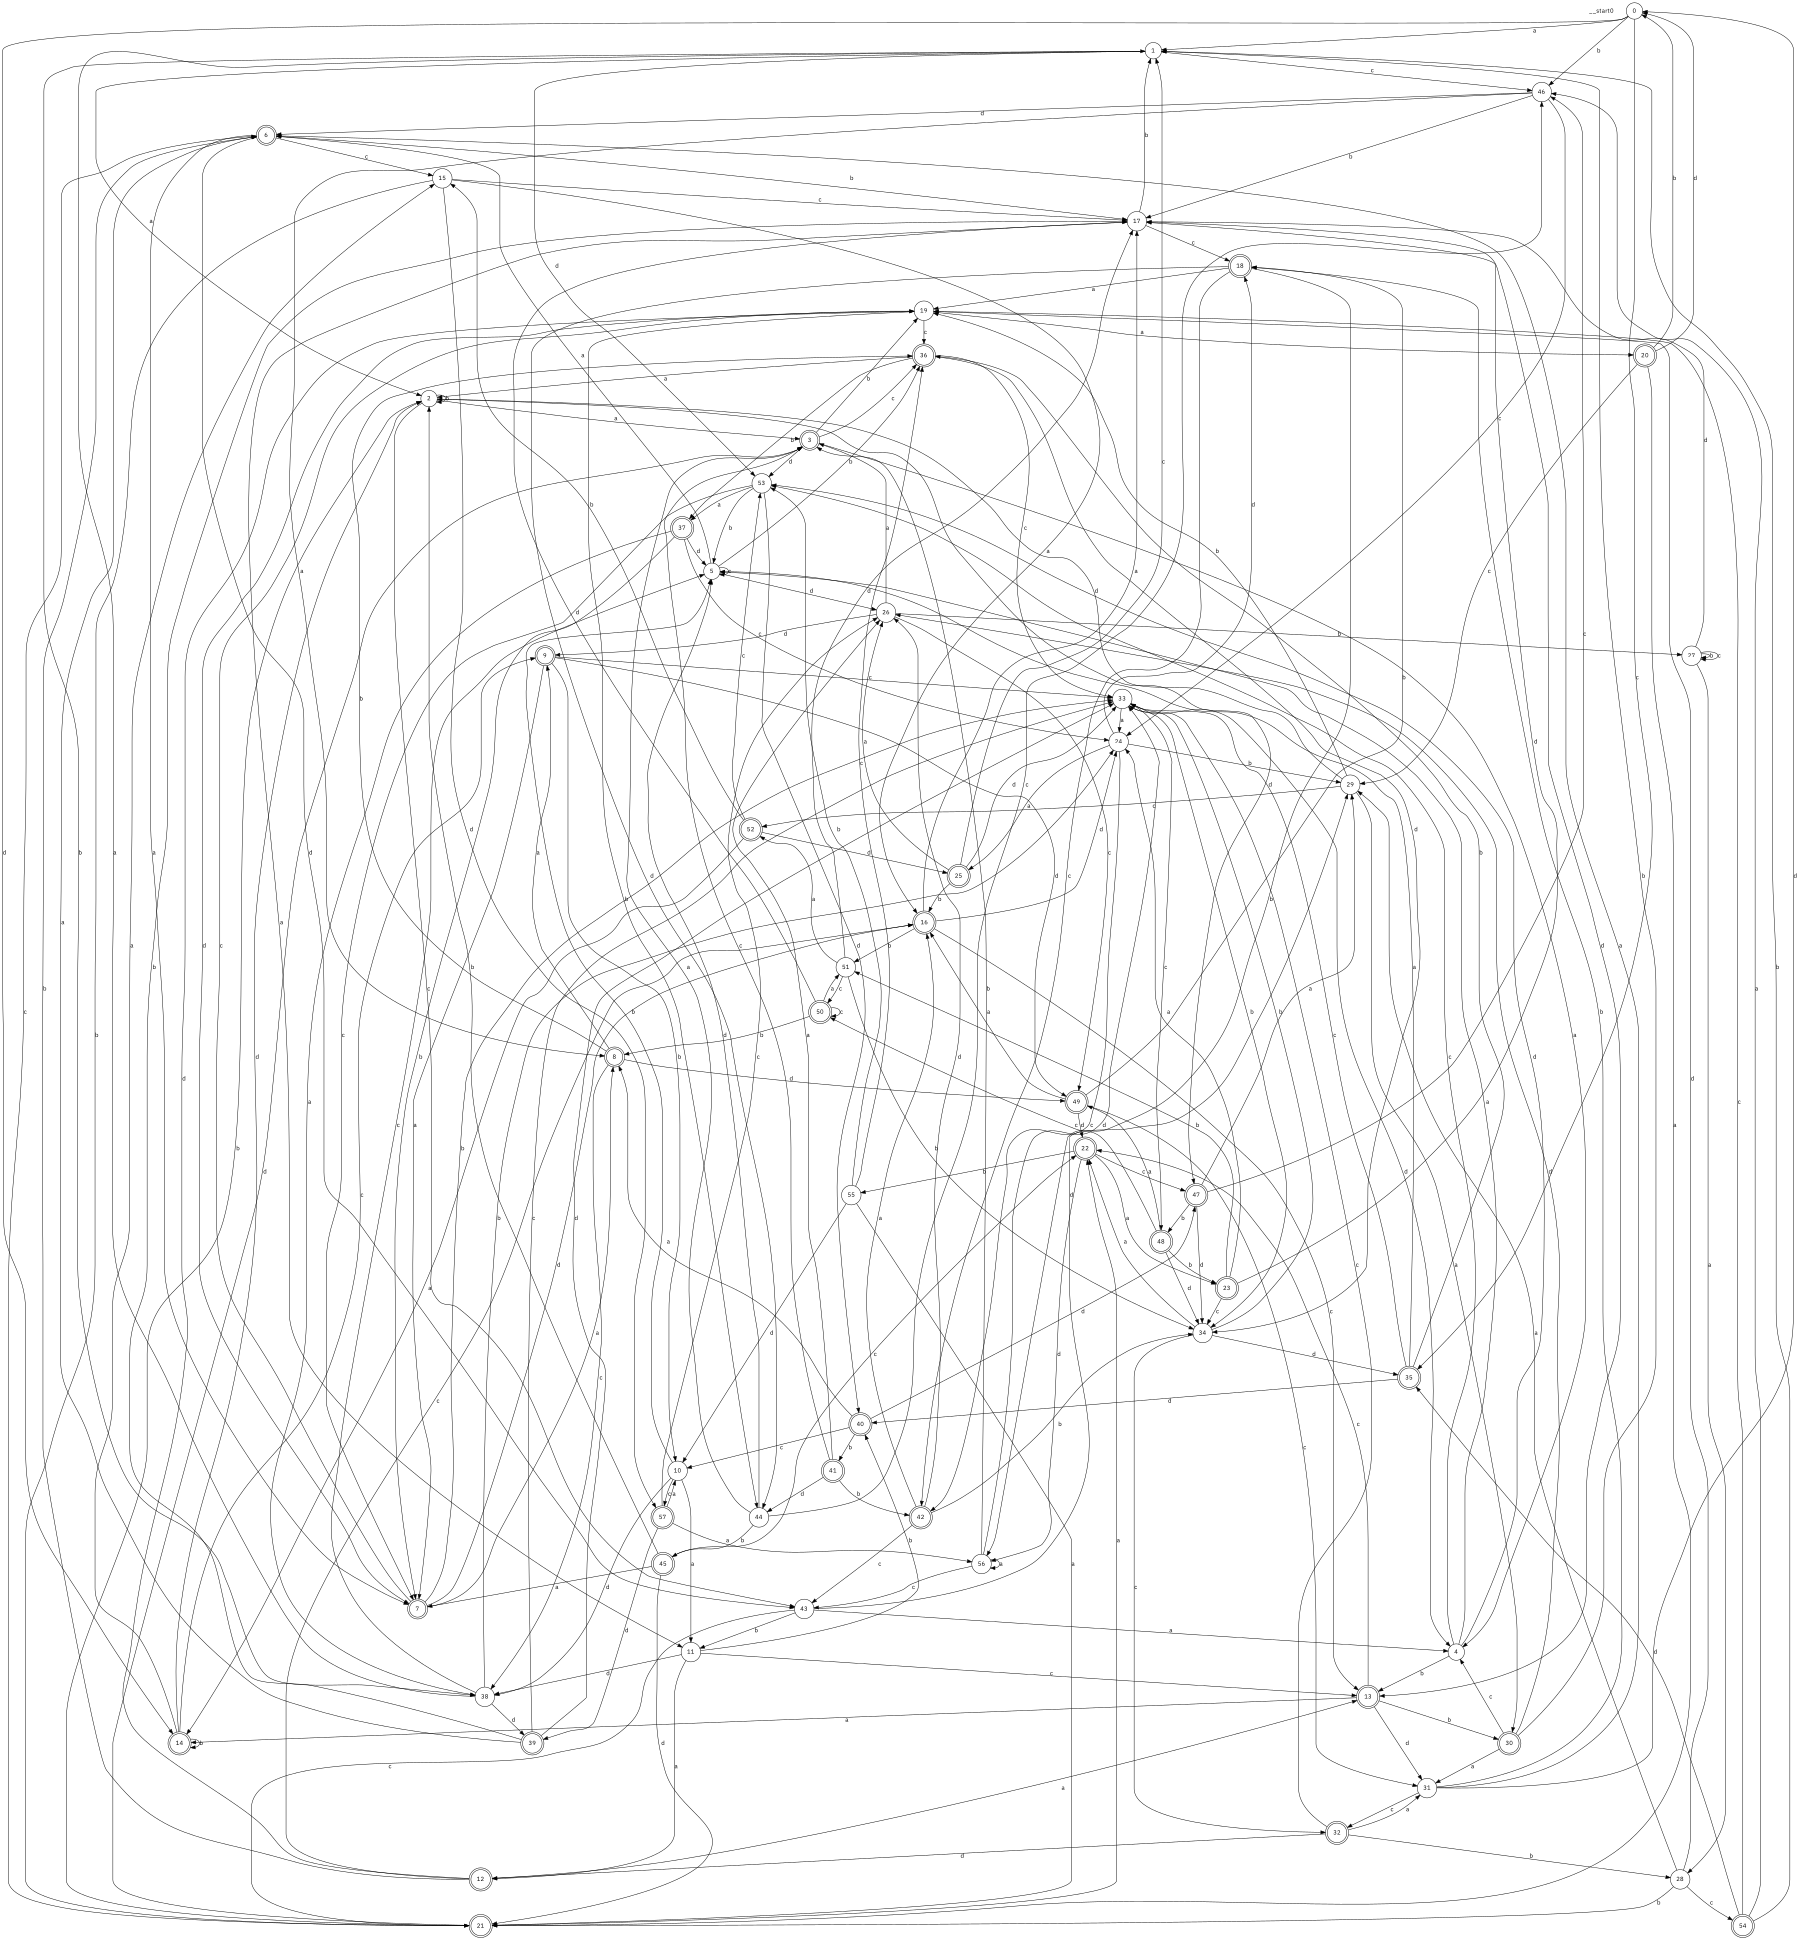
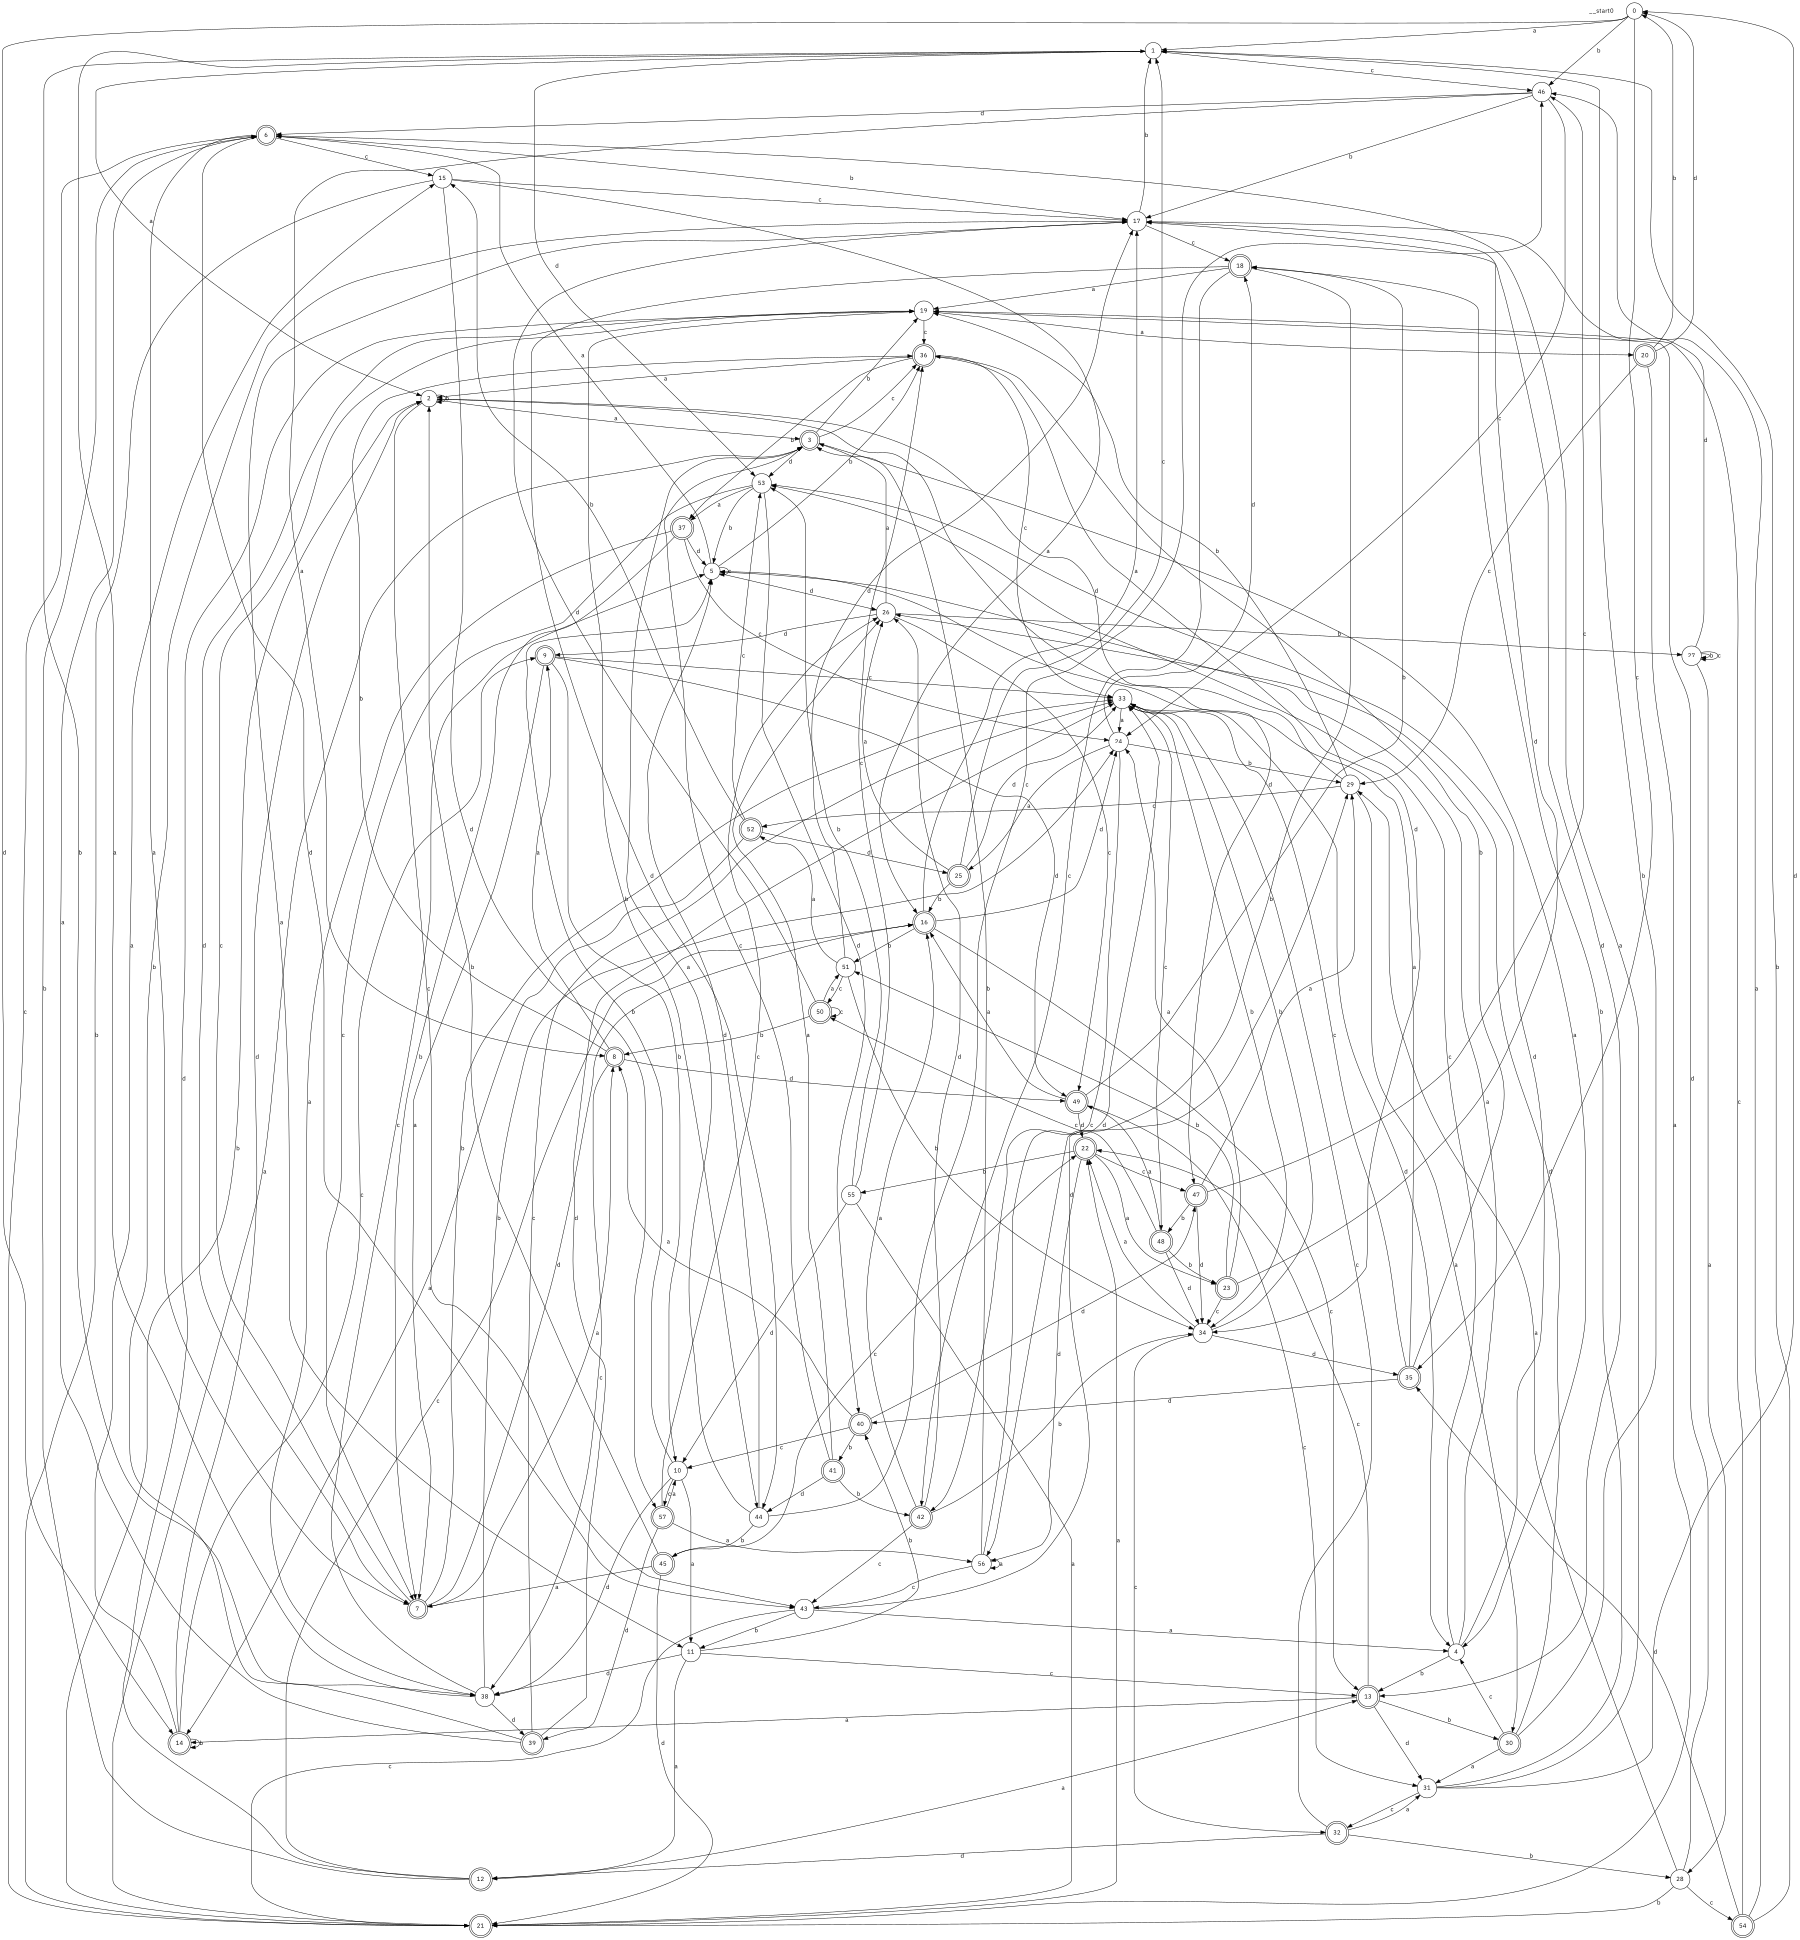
edge "21" -> "3": label "d" -> "a"
